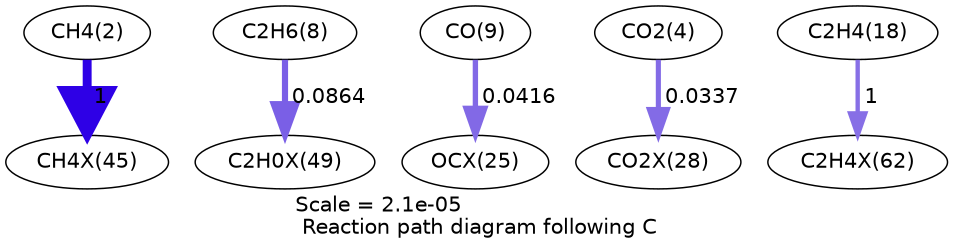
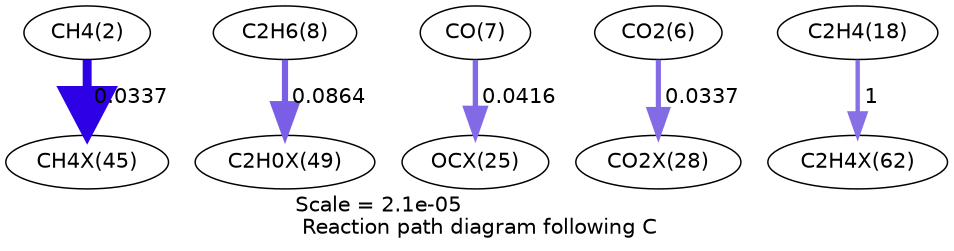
node "CO(9)": label "CO(9)" -> "CO(7)"
node "CO2(4)": label "CO2(4)" -> "CO2(6)"
edge "CH4(2)" -> "CH4X(45)": label " 1" -> " 0.0337"
